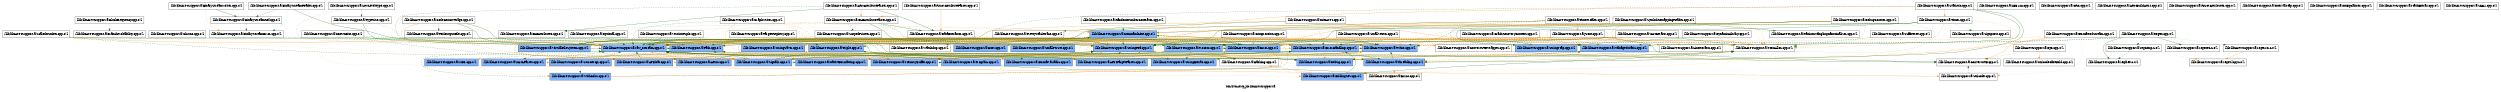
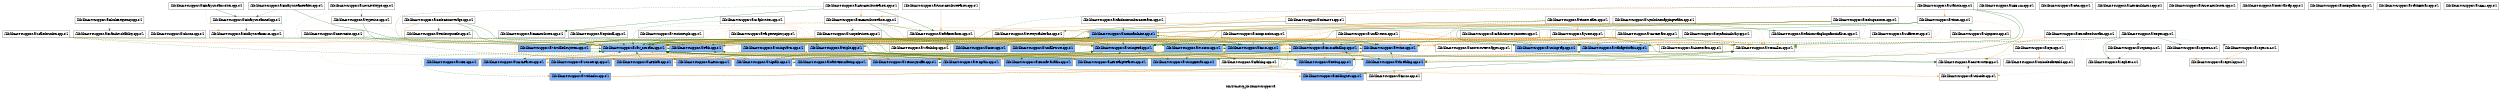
edge "{lib/libLLVMSupport.a(FormattedStream.cpp.o)}" -> "{lib/libLLVMSupport.a(Debug.cpp.o)}": style solid -> dashed
